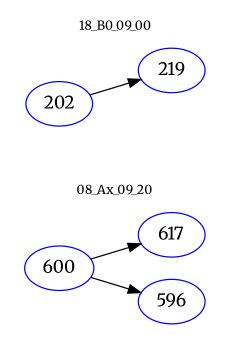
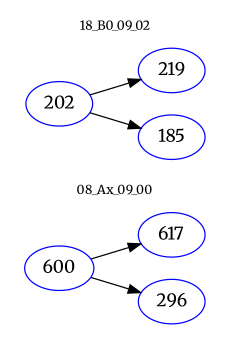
cluster "18_B0_09_00": label "18_B0_09_00" -> "18_B0_09_02"
node "185": added
cluster "08_Ax_09_20": label "08_Ax_09_20" -> "08_Ax_09_00"
node "596": label "596" -> "296"
